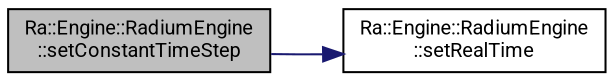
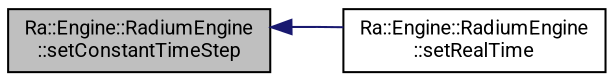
edge "Ra::Engine::RadiumEngine ::setConstantTimeStep" -> "Ra::Engine::RadiumEngine ::setRealTime": reversed
